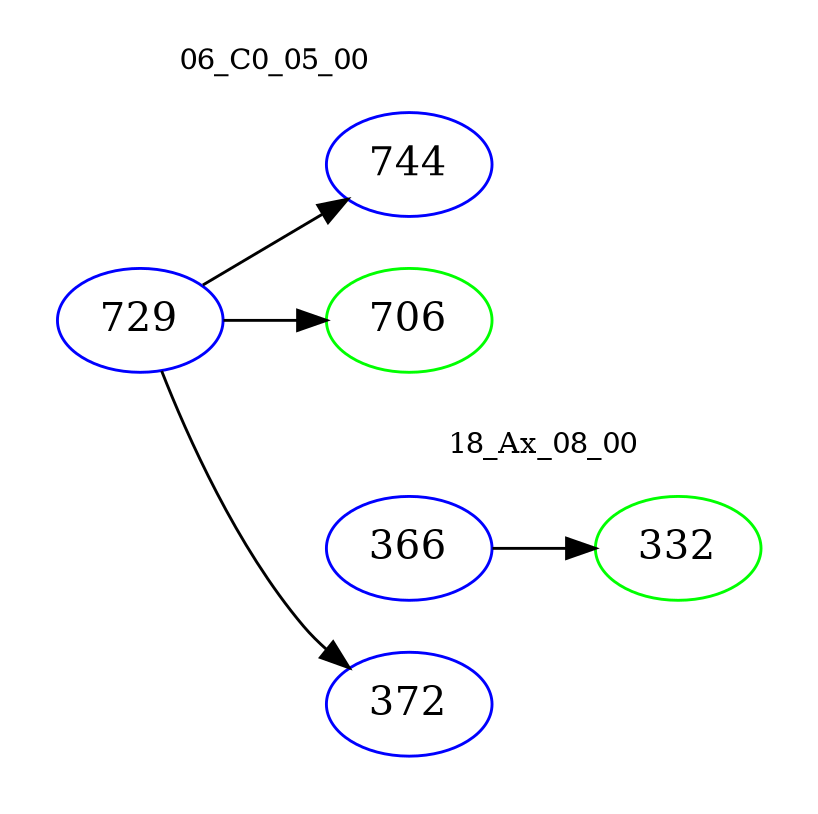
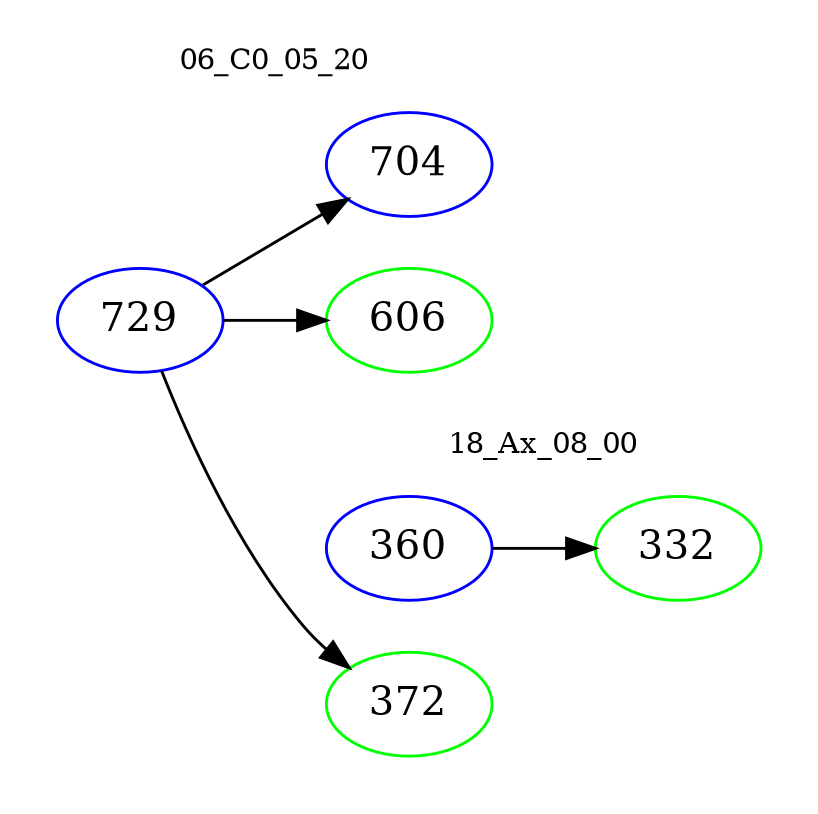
cluster "06_C0_05_00": label "06_C0_05_00" -> "06_C0_05_20"
node "744": label "744" -> "704"
node "706": label "706" -> "606"
node "366": label "366" -> "360"
node "372": color blue -> green
